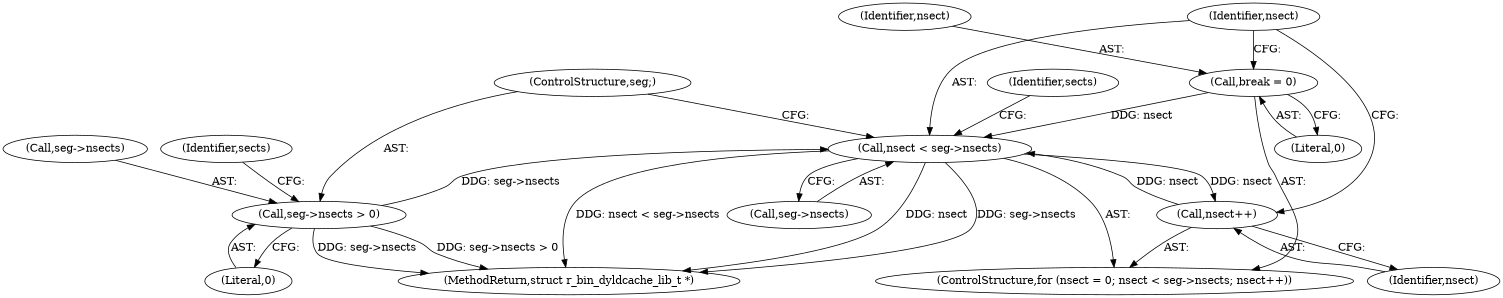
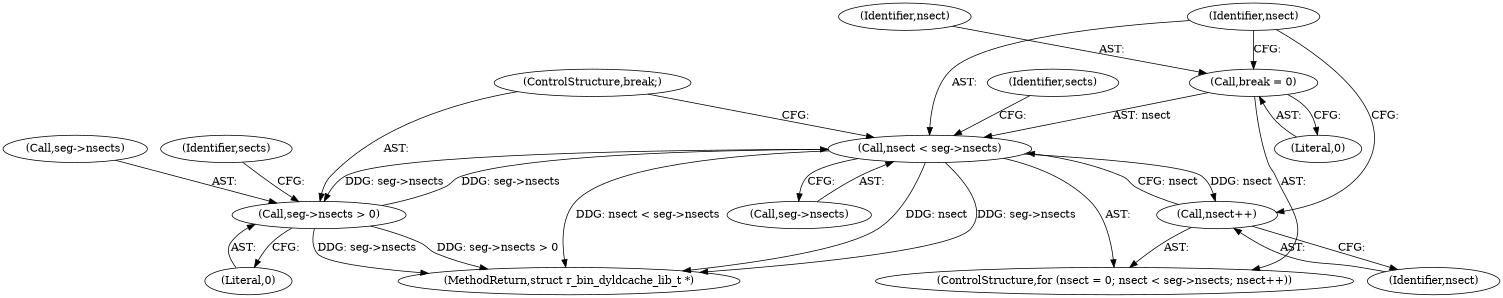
node "(ControlStructure,seg;)": label "(ControlStructure,seg;)" -> "(ControlStructure,break;)"
edge "(Call,break = 0)" -> "(Call,nsect < seg->nsects)": label "DDG: nsect" -> "AST: nsect"
edge "(Call,nsect < seg->nsects)" -> "(Call,seg->nsects > 0)": added, label "DDG: seg->nsects"
edge "(Call,nsect++)" -> "(Call,nsect < seg->nsects)": label "DDG: nsect" -> "CFG: nsect"
